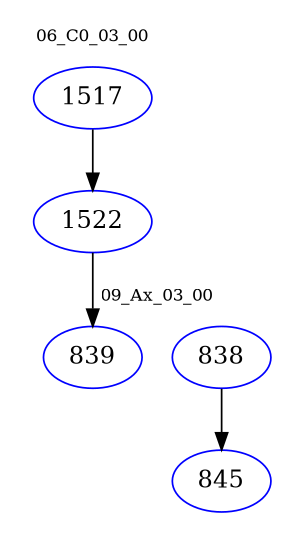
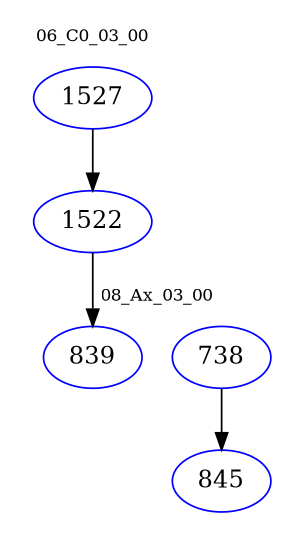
node "1517": label "1517" -> "1527"
cluster "09_Ax_03_00": label "09_Ax_03_00" -> "08_Ax_03_00"
node "838": label "838" -> "738"
